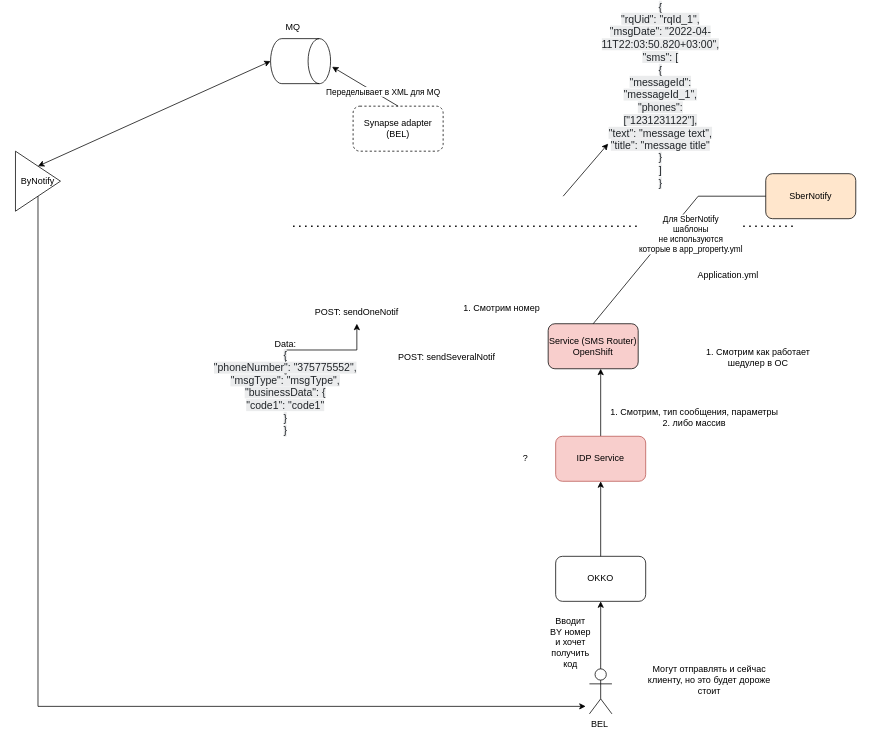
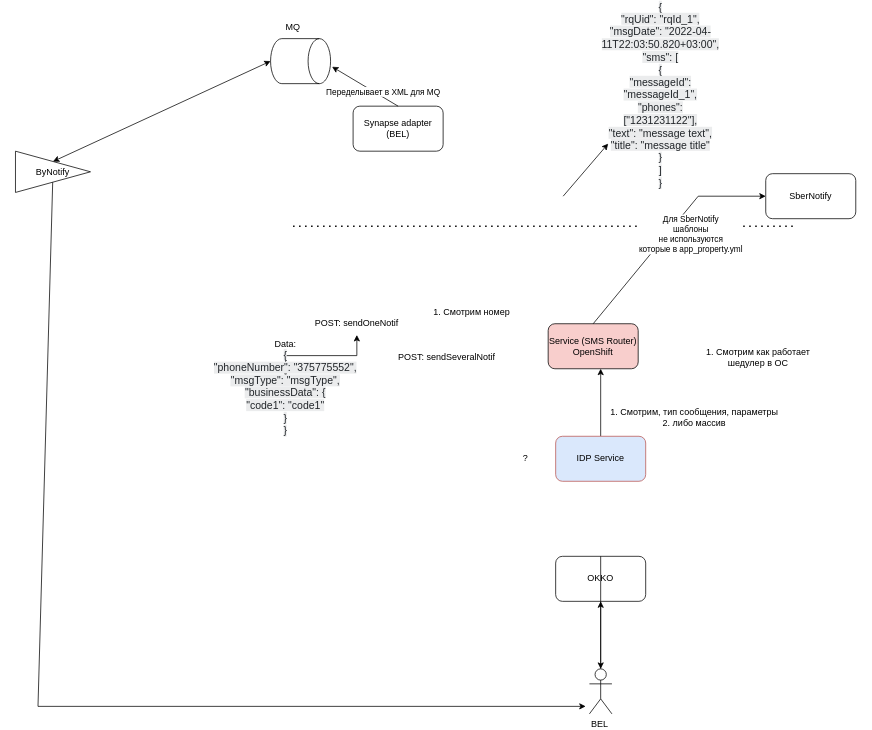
node "Synapse adapter (BEL)": style dashed -> solid
node "ByNotify": size 45x60 -> 75x41
edge "SberNotify" -- "Service (SMS Router) OpenShift": arrowhead none -> classic
node "SberNotify": fillcolor #ffe6cc -> #ffffff
node "Application.yml": removed
node "1. Смотрим номер": moved (503, 309) -> (473, 312)
node "POST: sendOneNotif": moved (357, 312) -> (357, 324)
node "IDP Service": fillcolor #f8cecc -> #dae8fc
edge "OKKO" -> "IDP Service": now "OKKO" -> "BEL"
node "Вводит BY номер и хочет получить код": removed
node "Могут отправлять и сейчас клиенту, но это будет дороже стоит": removed
